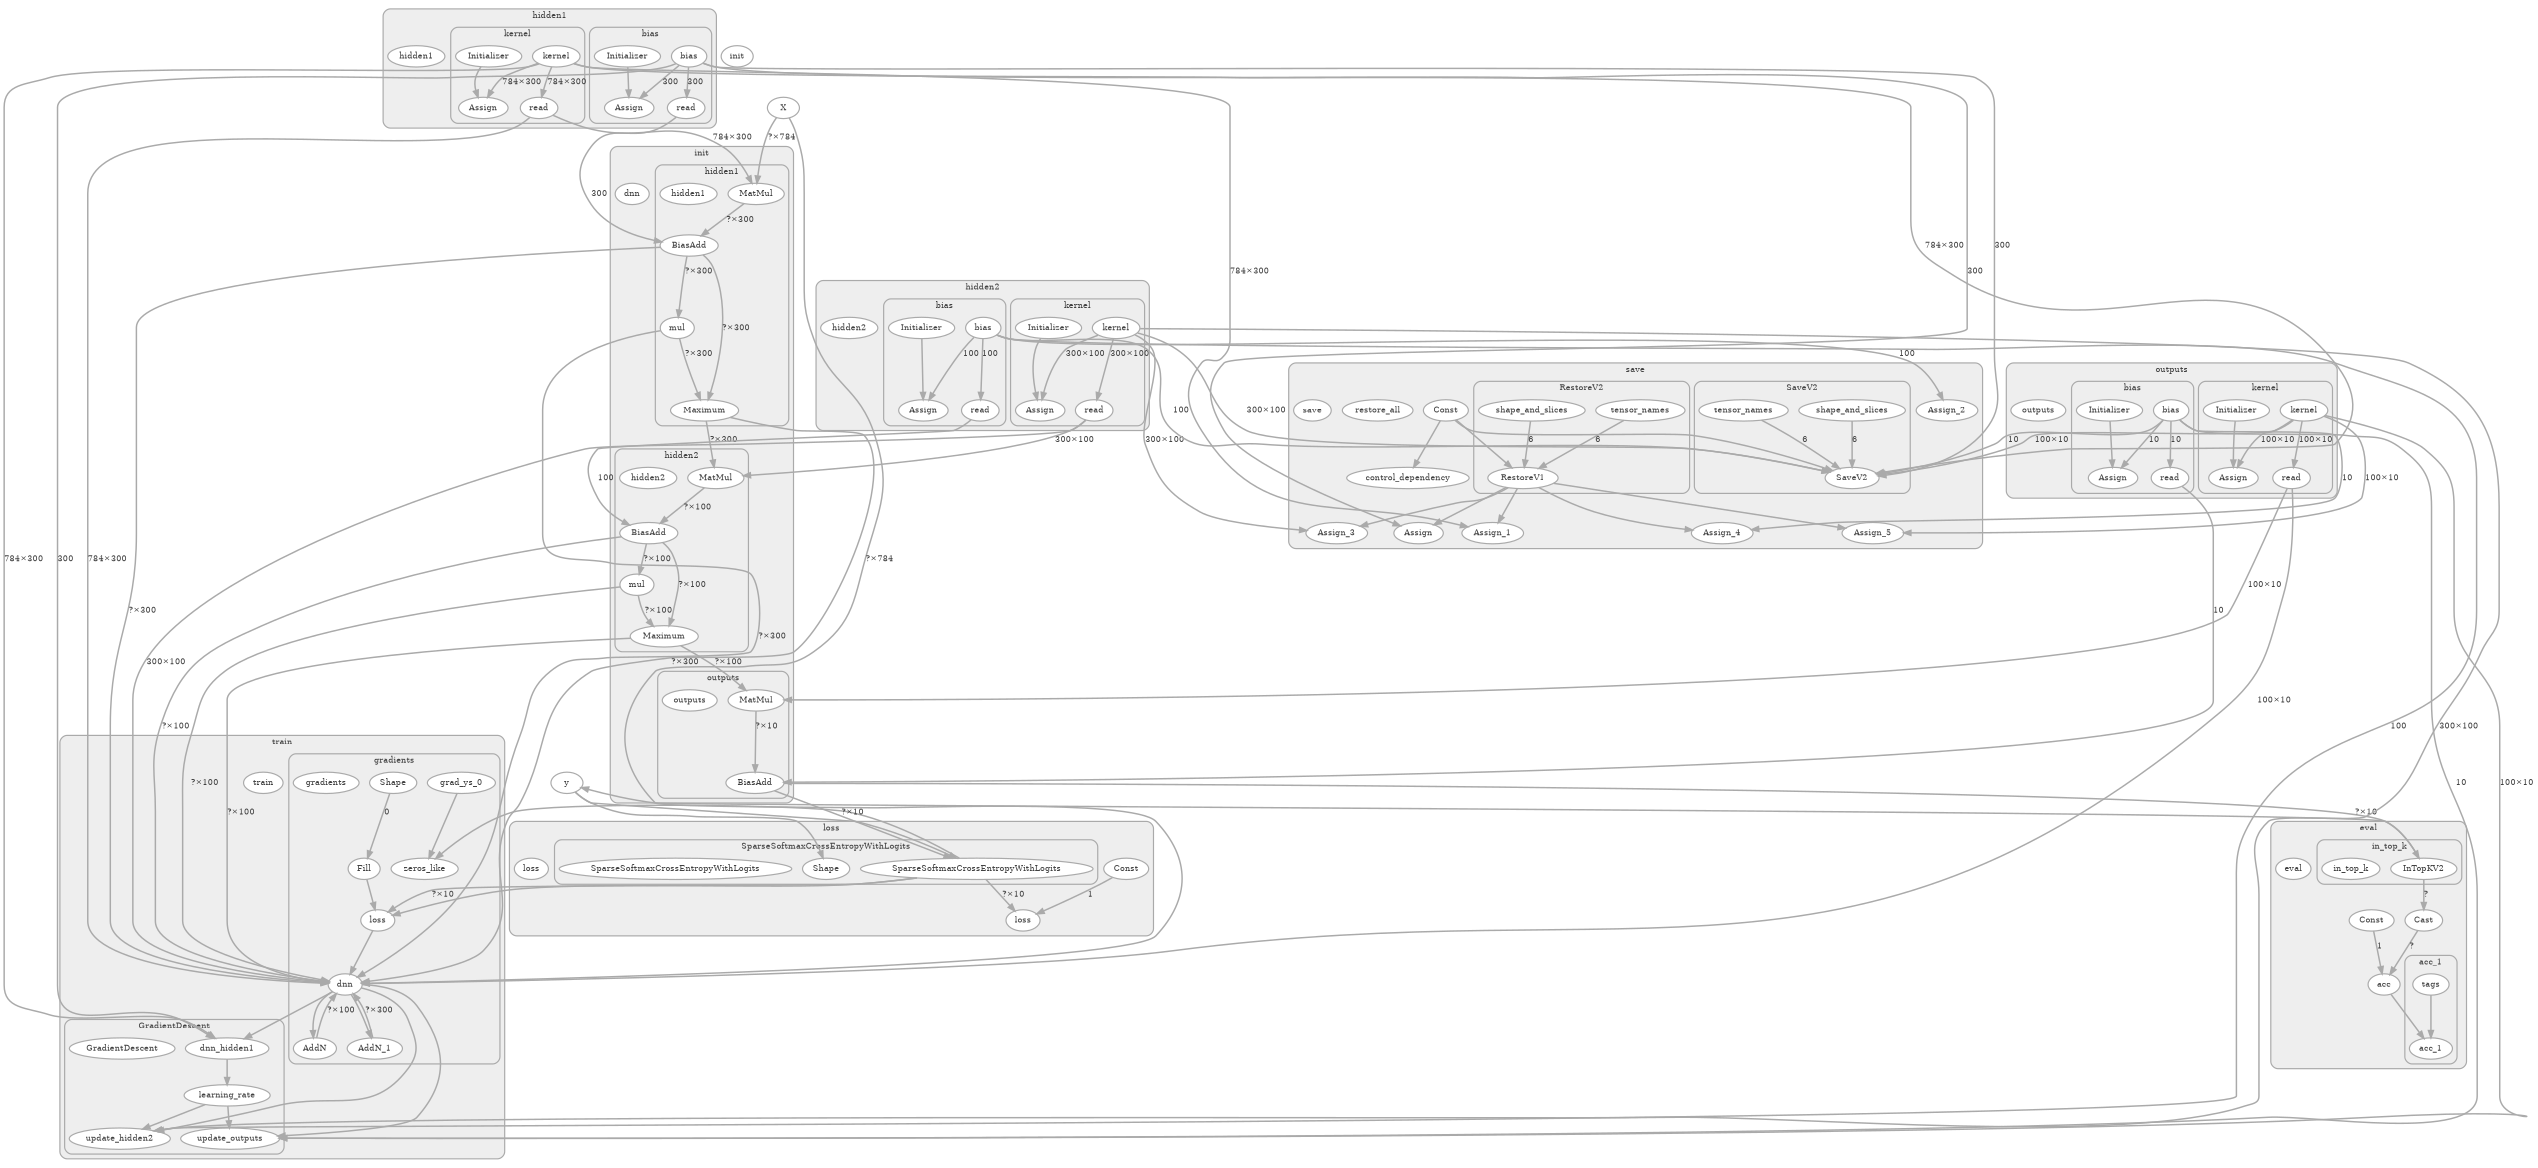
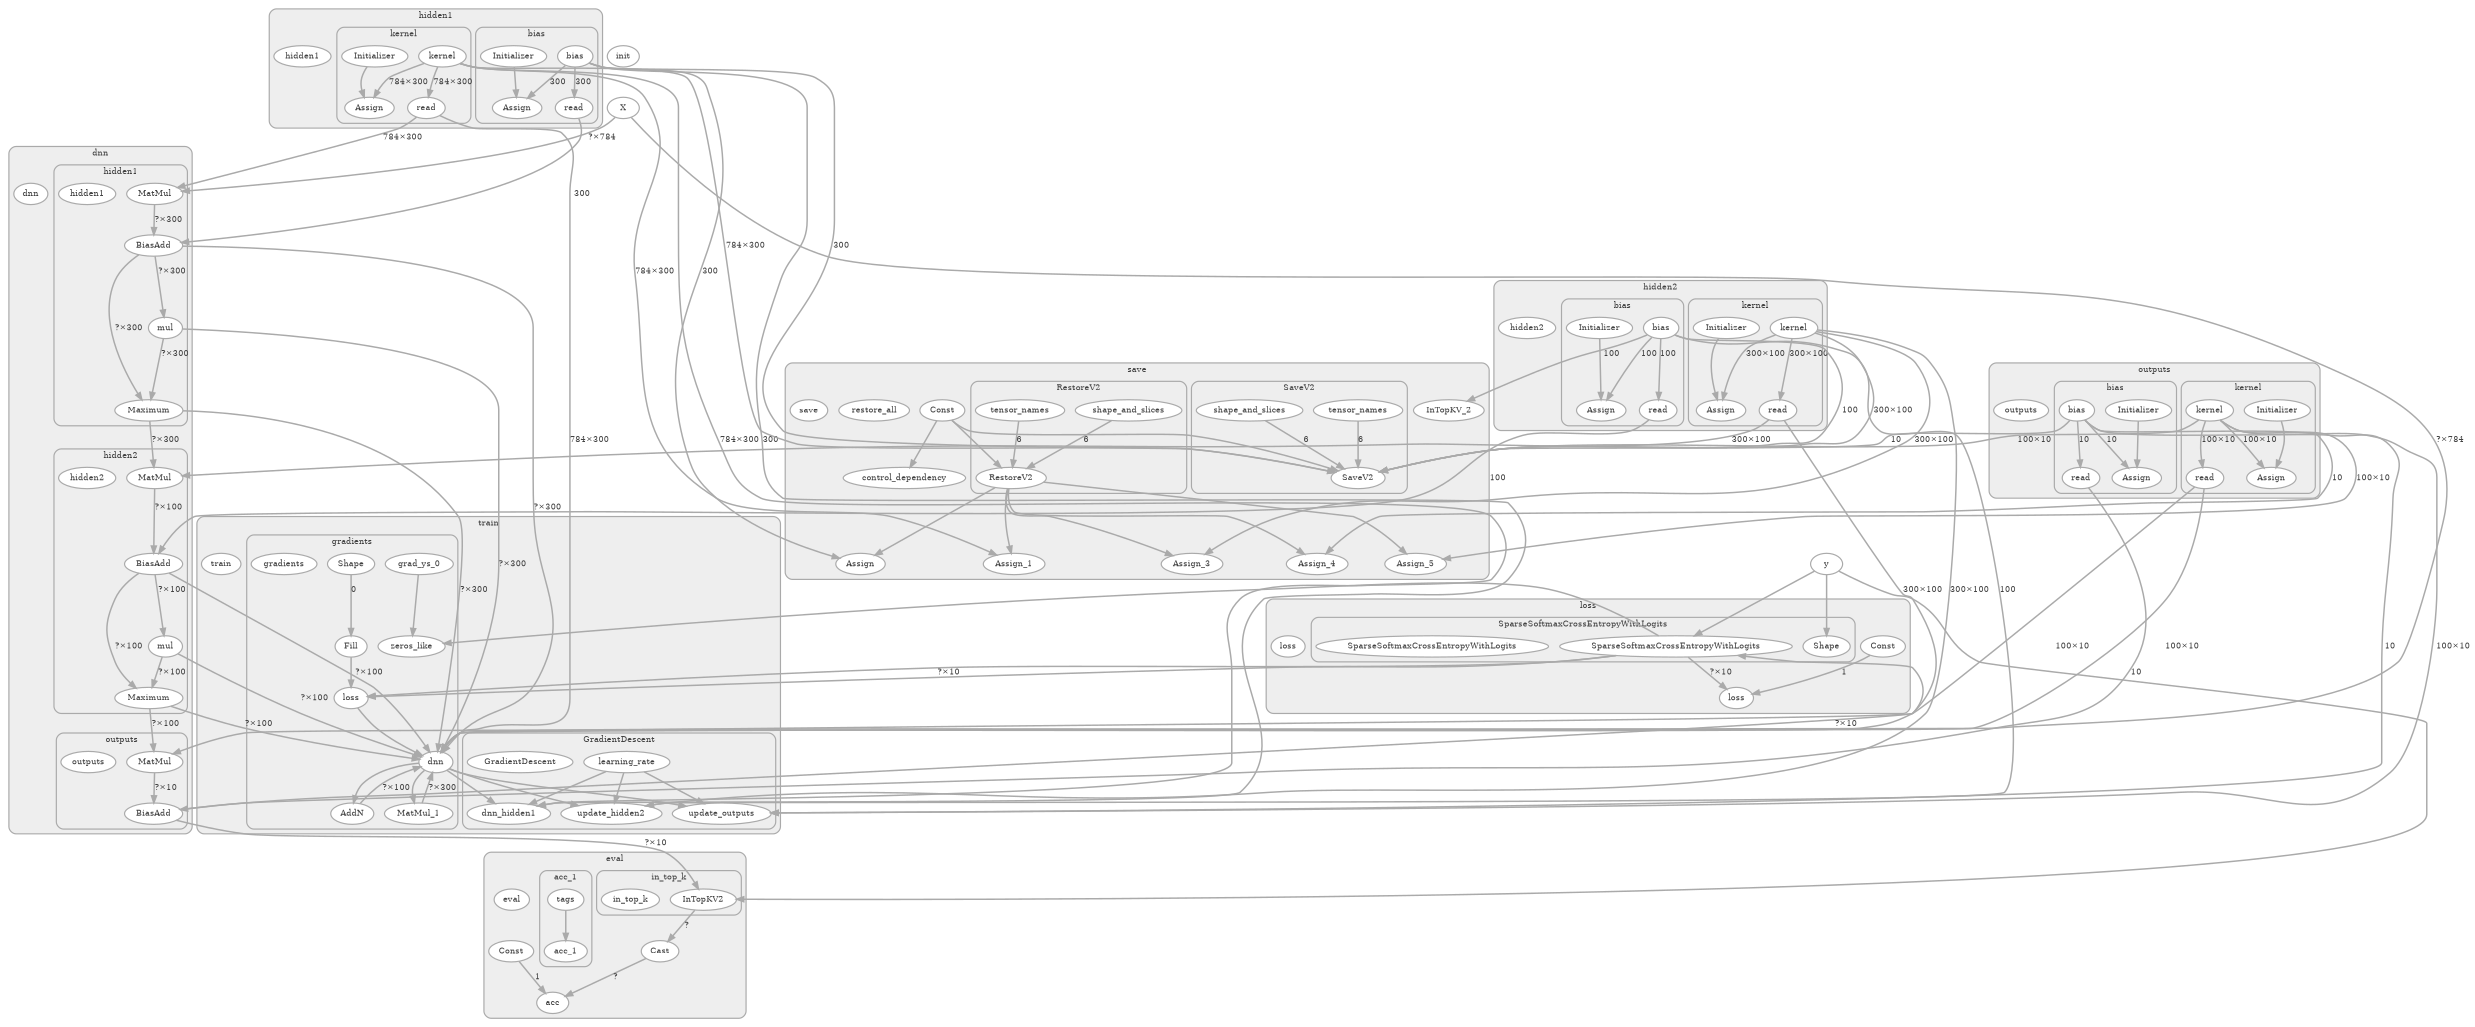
cluster "init": label "init" -> "dnn"
node "Assign_2": label "Assign_2" -> "InTopKV_2"
node "RestoreV1": label "RestoreV1" -> "RestoreV2"
edge "InTopKV2" -> "y": reversed
edge "acc" -> "acc_1": removed
node "AddN_1": label "AddN_1" -> "MatMul_1"
edge "dnn_hidden1" -> "learning_rate": reversed
